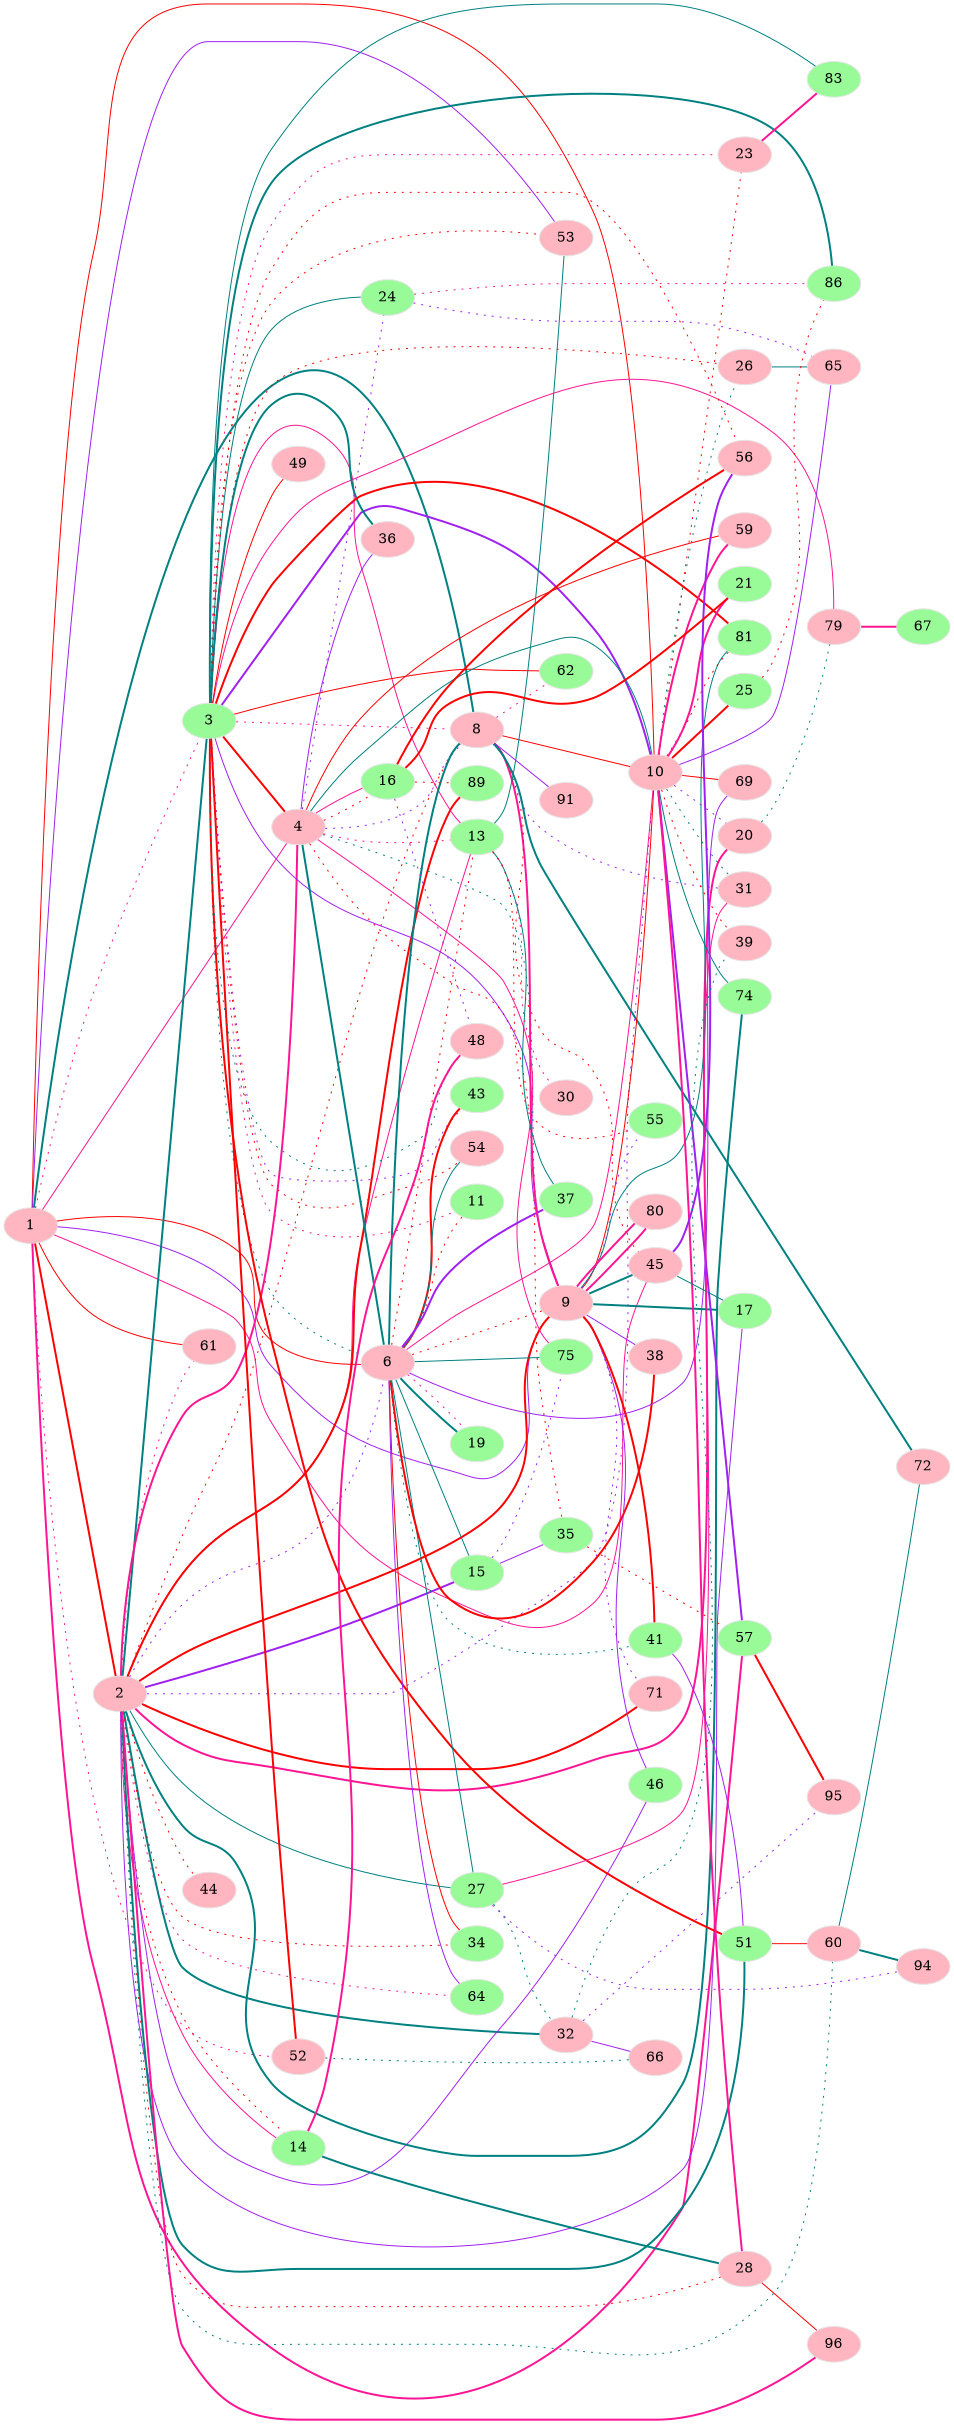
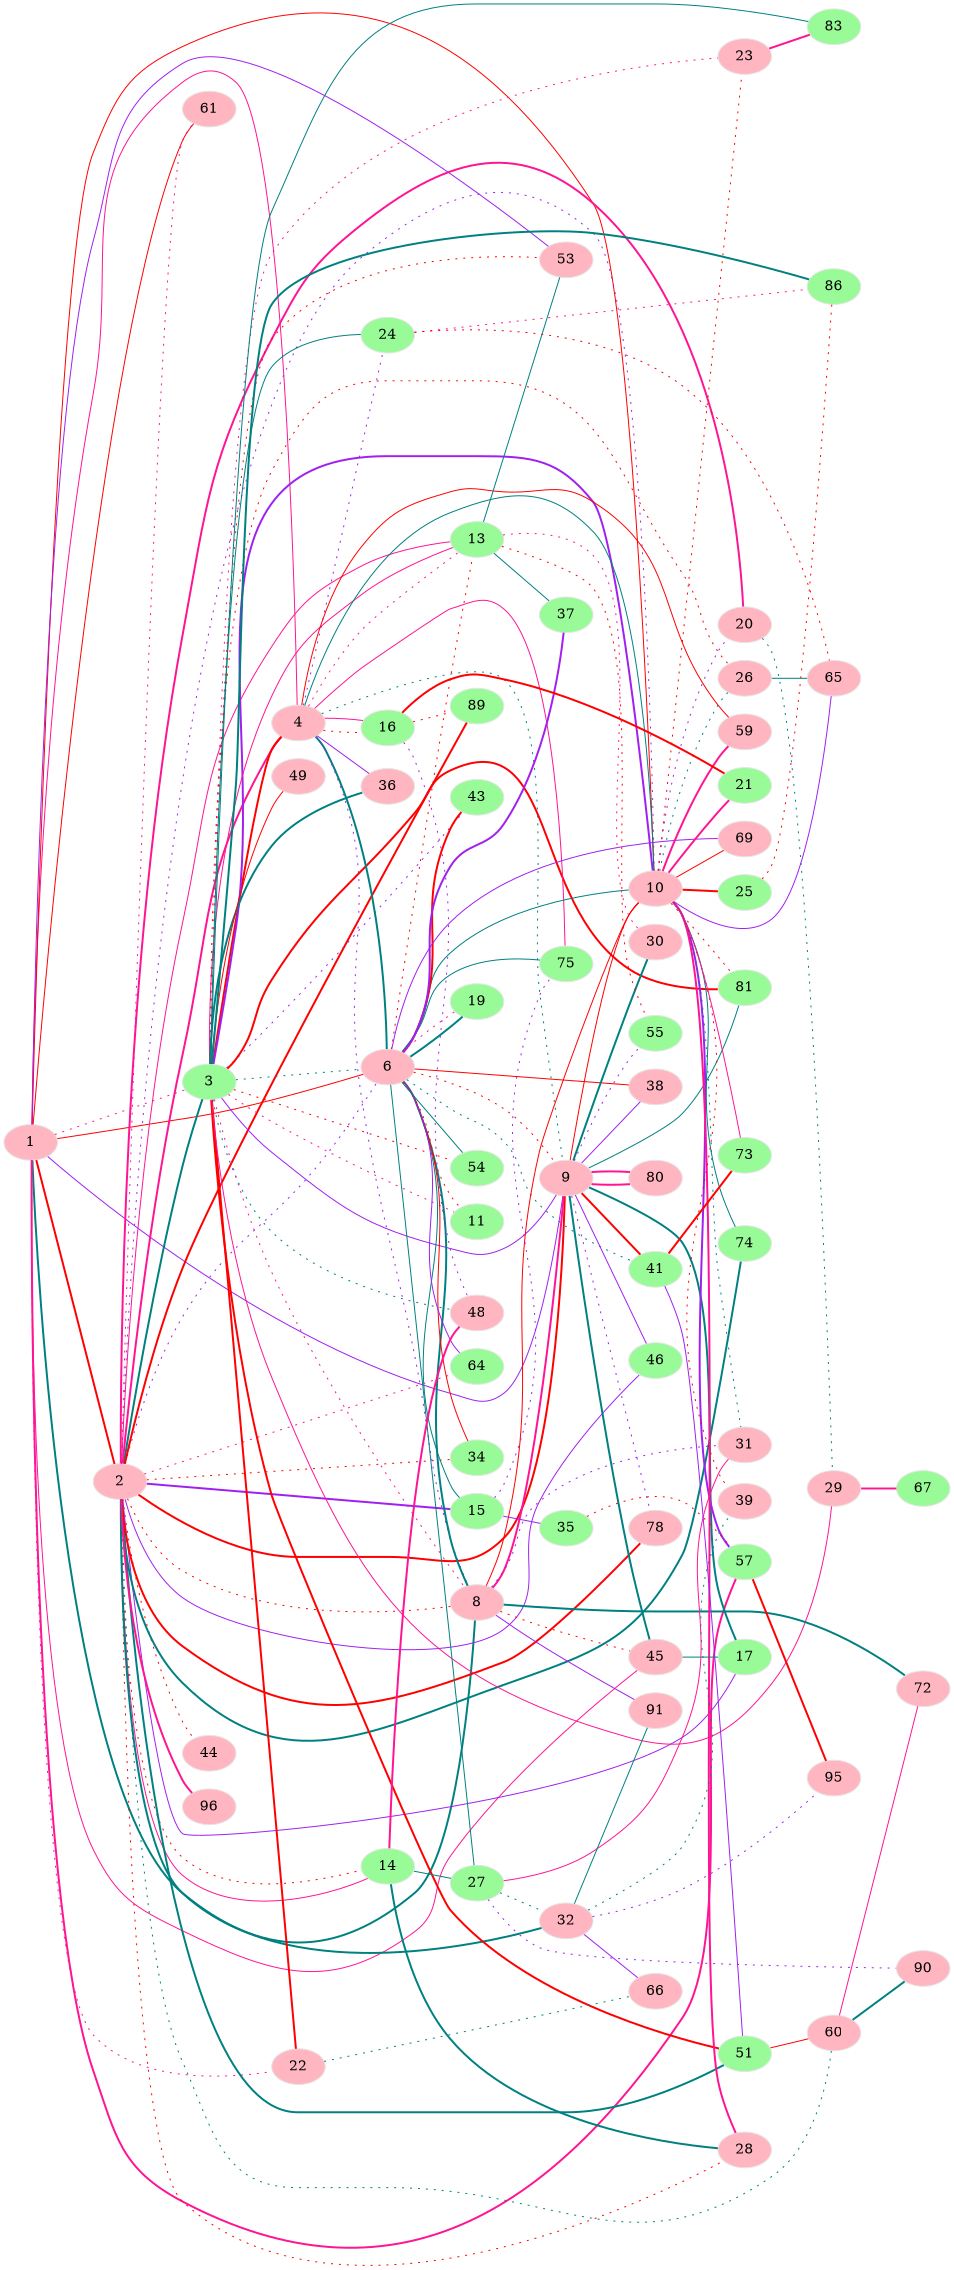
edge "24" -- "65": color purple -> red
node "56": removed
node "79": label "79" -> "29"
node "62": removed
edge "30" -- "9": added
edge "10" -- "6": color deeppink -> teal
node "54": fillcolor lightpink -> palegreen
node "73": added
edge "4" -- "35": removed
edge "38" -- "6": style bold -> solid
node "71": label "71" -> "78"
edge "72" -- "60": color teal -> deeppink
edge "91" -- "32": added
edge "2" -- "27": now "14" -- "27"
node "94": label "94" -> "90"
node "52": label "52" -> "22"
edge "28" -- "96": removed
